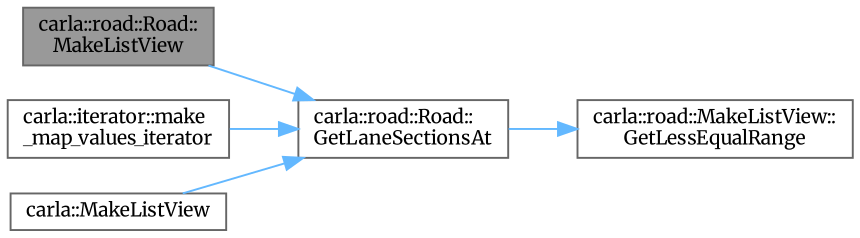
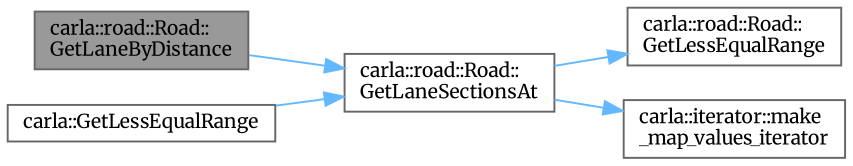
node "carla::road::Road:: MakeListView": label "carla::road::Road:: MakeListView" -> "carla::road::Road:: GetLaneByDistance"
edge "carla::iterator::make _map_values_iterator" -> "carla::road::Road:: GetLaneSectionsAt": reversed
node "carla::road::MakeListView:: GetLessEqualRange": label "carla::road::MakeListView:: GetLessEqualRange" -> "carla::road::Road:: GetLessEqualRange"
node "carla::MakeListView": label "carla::MakeListView" -> "carla::GetLessEqualRange"
